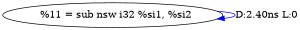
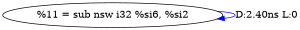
node "%11 = sub nsw i32 %si1, %si2": label "%11 = sub nsw i32 %si1, %si2" -> "%11 = sub nsw i32 %si6, %si2"
